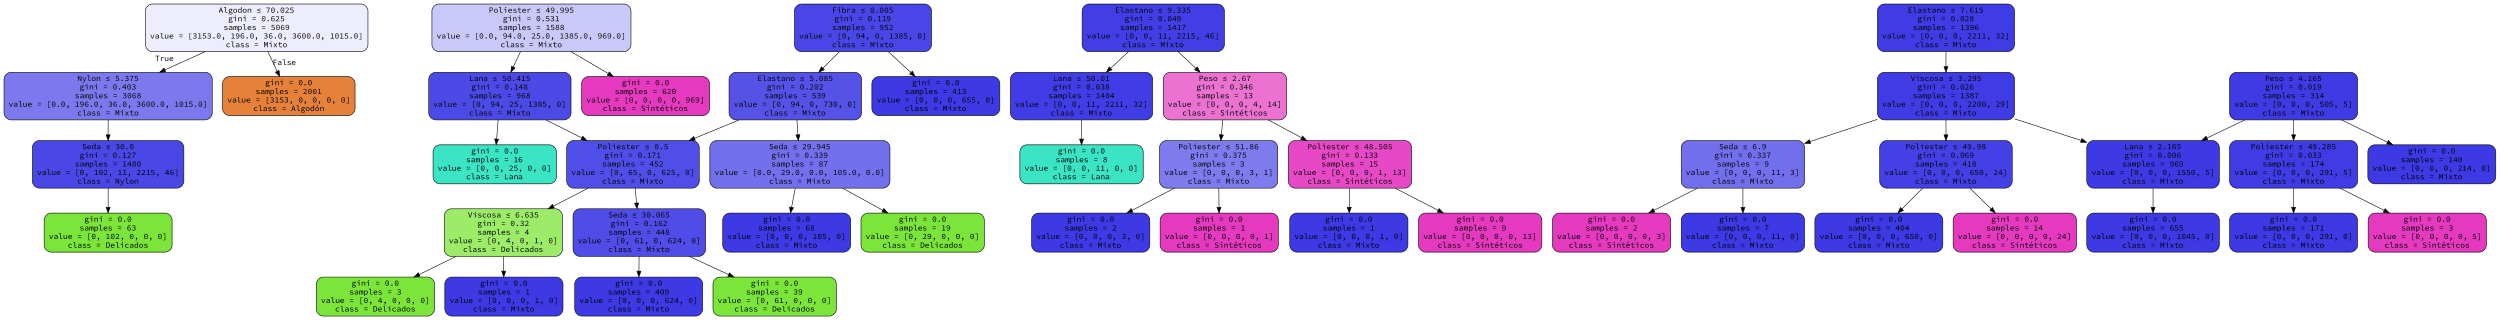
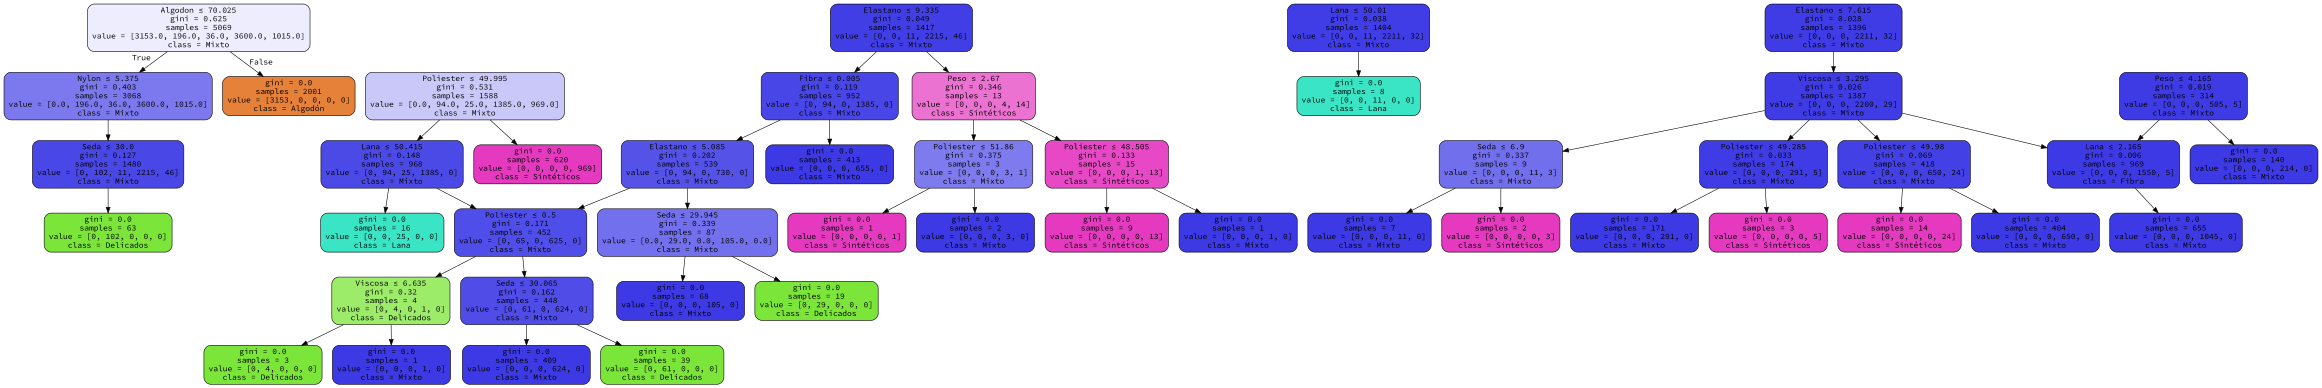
edge "Elastano ≤ 9.335" -> "Lana ≤ 50.01": now "Elastano ≤ 9.335" -> "Fibra ≤ 0.005"
edge "Peso ≤ 4.165" -> "Poliester ≤ 49.285": now "Viscosa ≤ 3.295" -> "Poliester ≤ 49.285"
node "Seda ≤ 30.0": text "class = Nylon" -> "class = Mixto"
node "Lana ≤ 2.165": text "class = Mixto" -> "class = Fibra"
